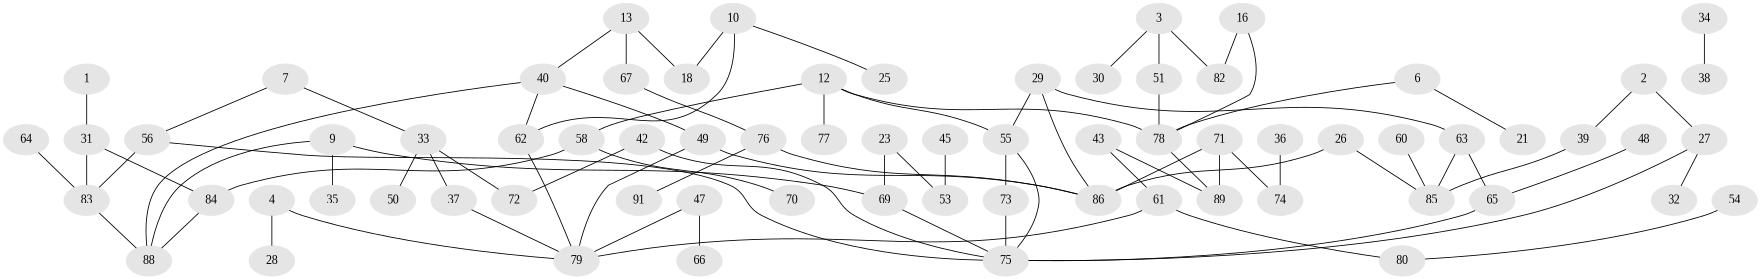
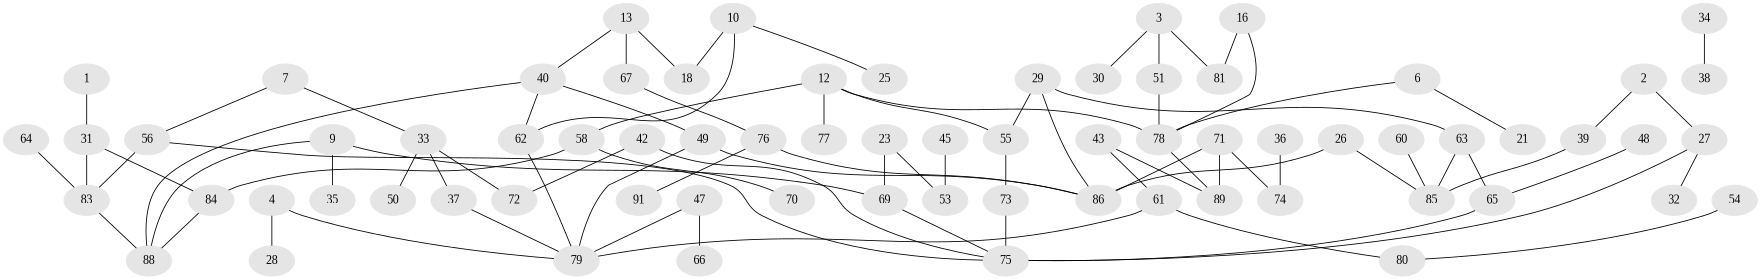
node "82": label "82" -> "81"
edge "55" -- "75": removed
